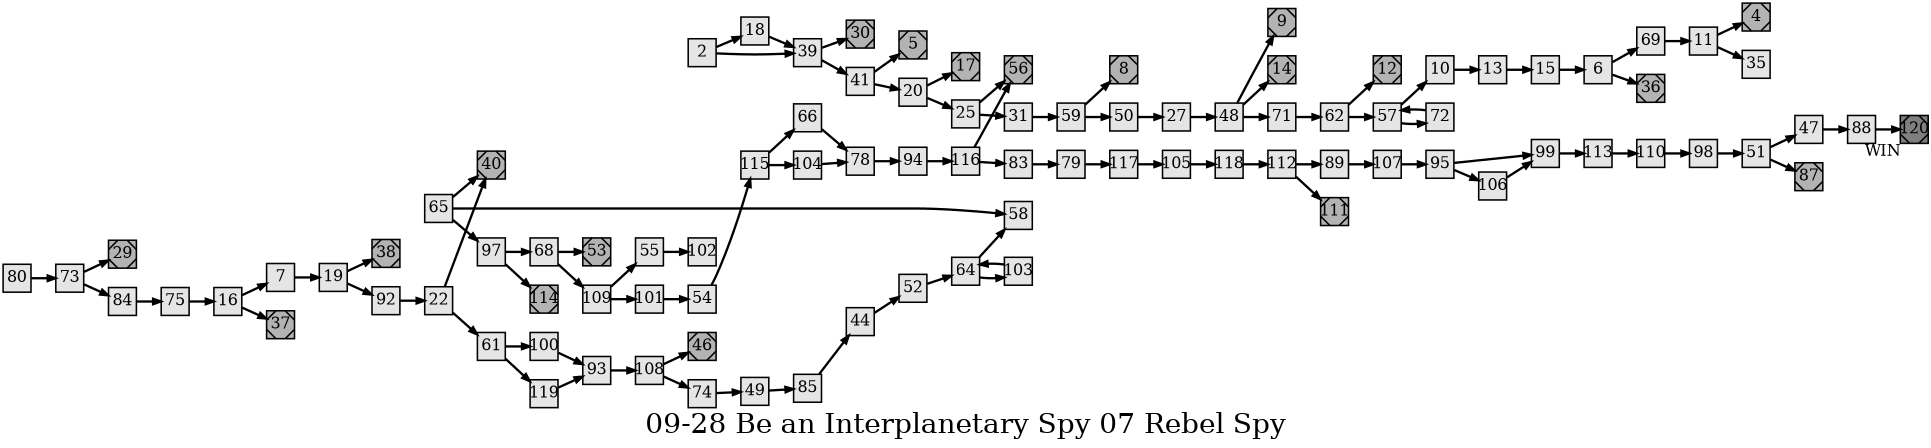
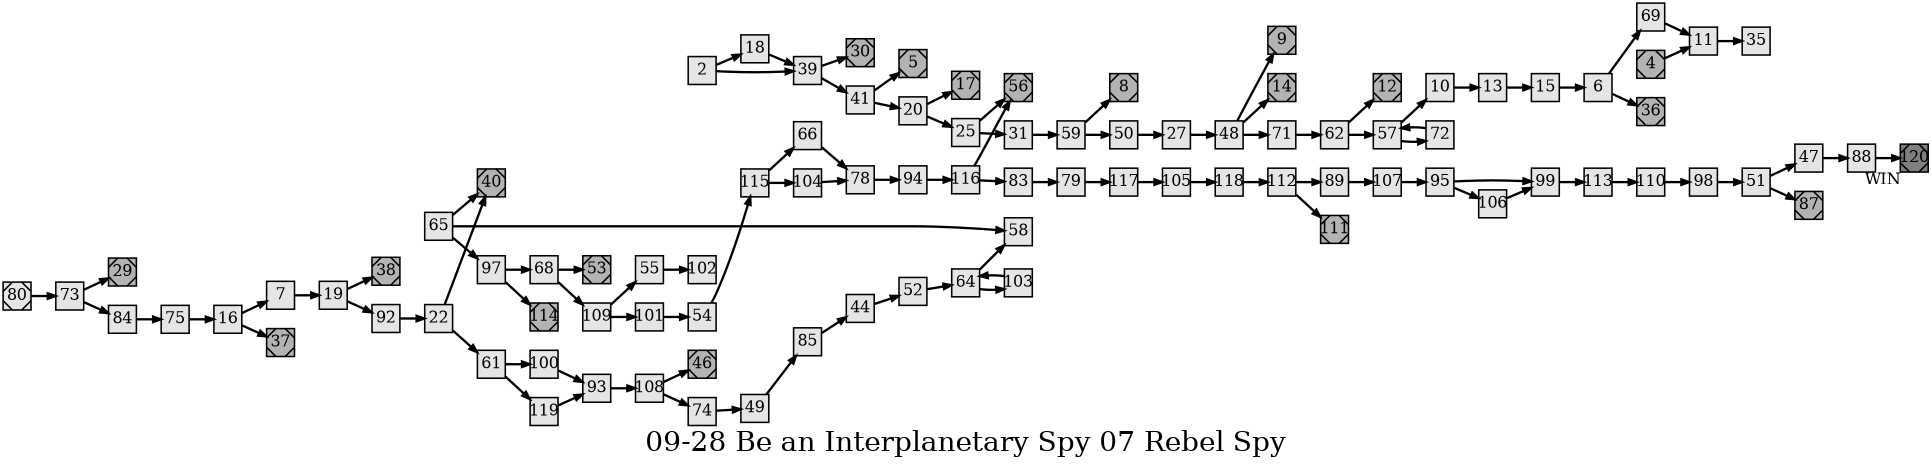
edge "11" -> "4": reversed
node "80": shape box -> Msquare
